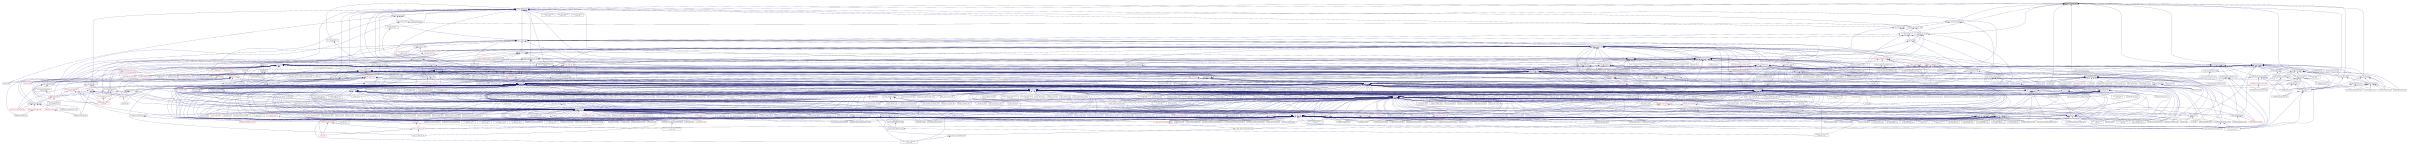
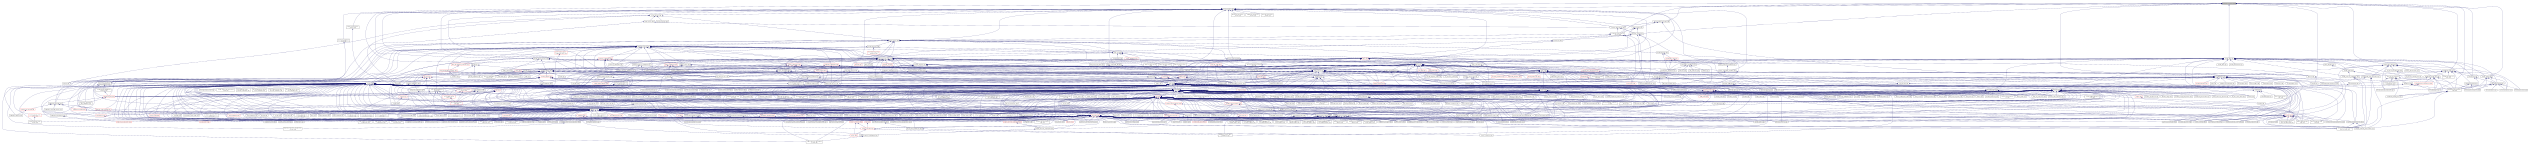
node "queue_helpers.hpp": added
